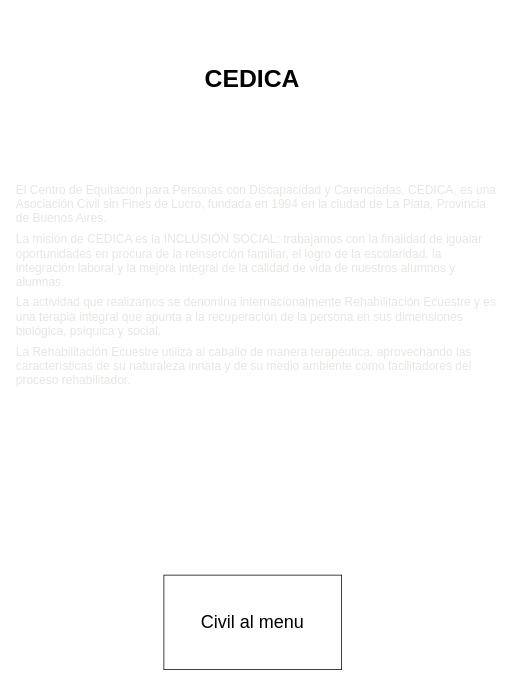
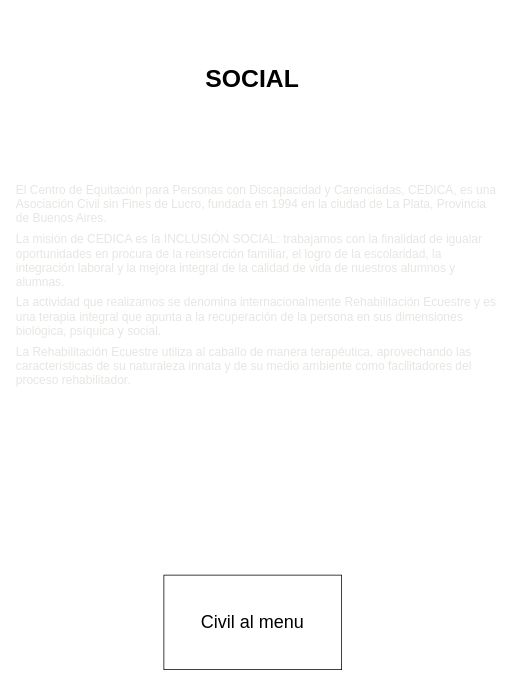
node "CEDICA": label "CEDICA" -> "SOCIAL"
